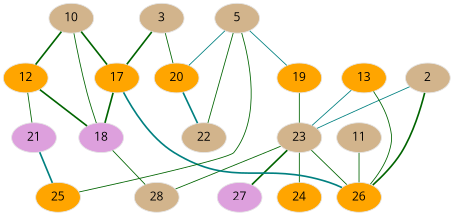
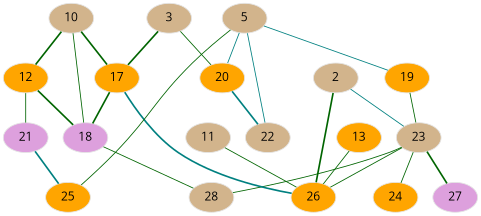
edge "5" -- "22": color darkgreen -> teal
edge "13" -- "23": removed
